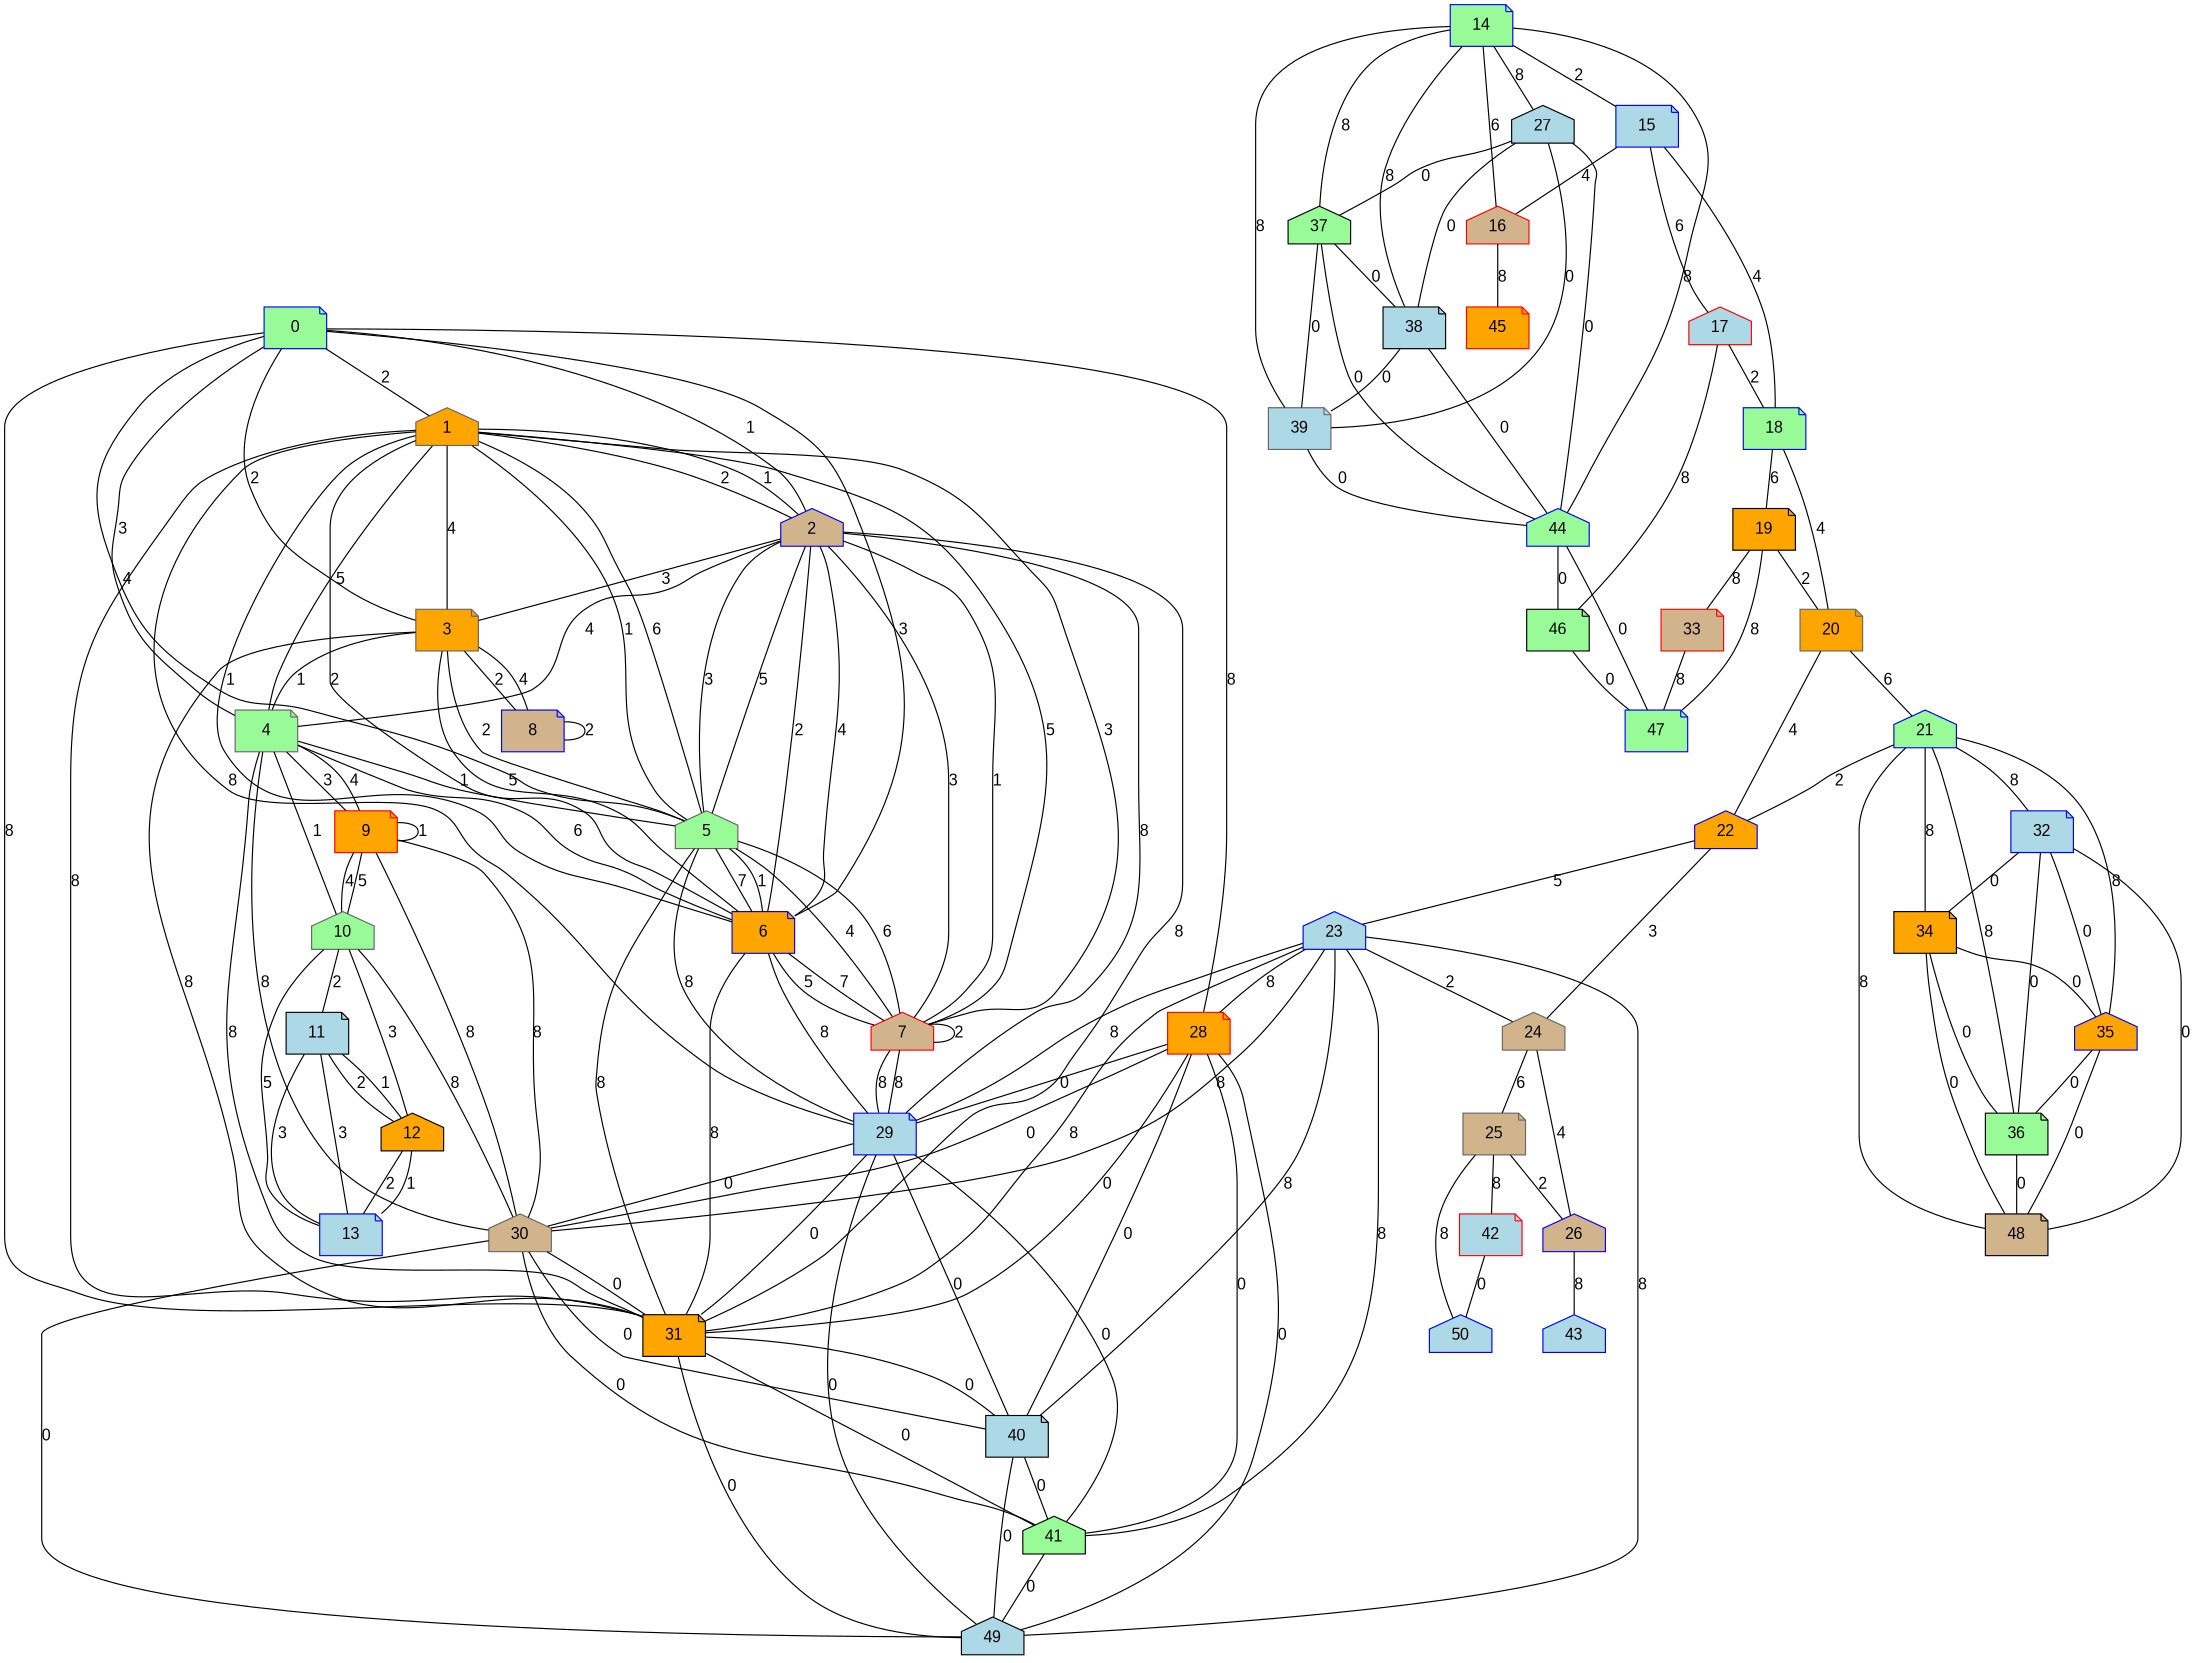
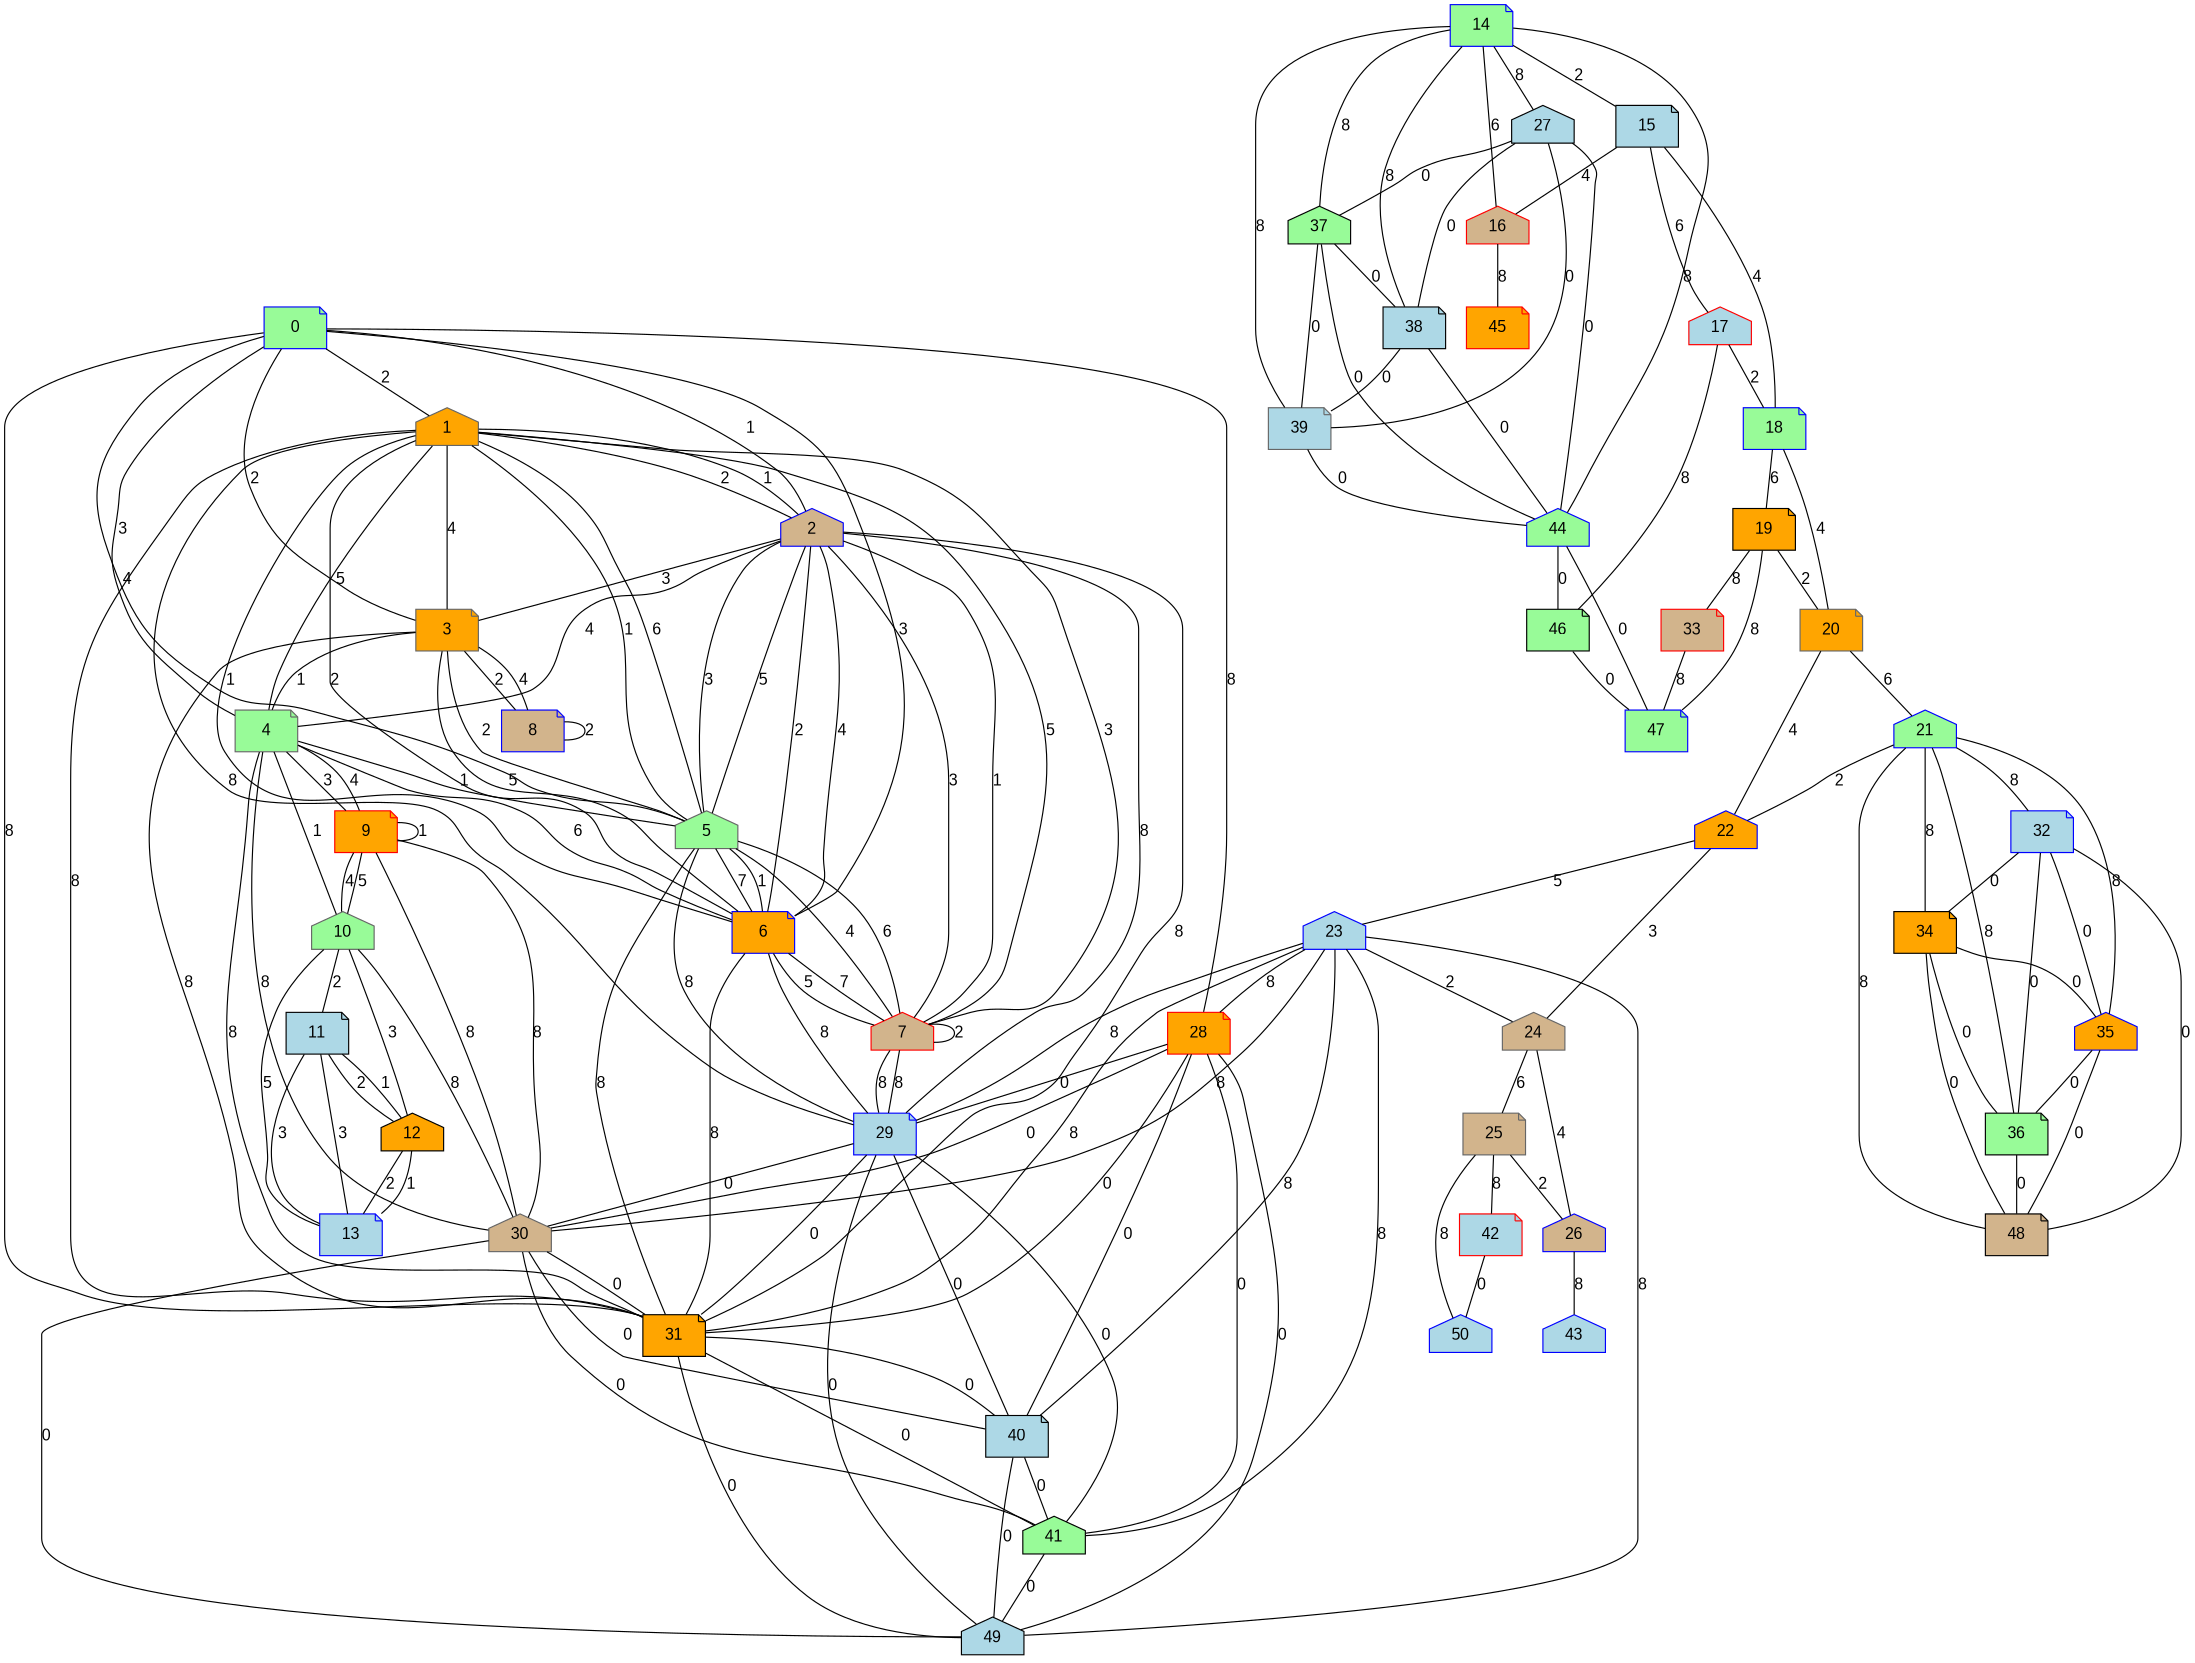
node "15": color blue -> black
